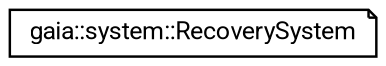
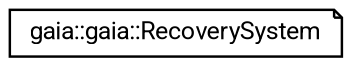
node "gaia::system::RecoverySystem": label "gaia::system::RecoverySystem" -> "gaia::gaia::RecoverySystem"
